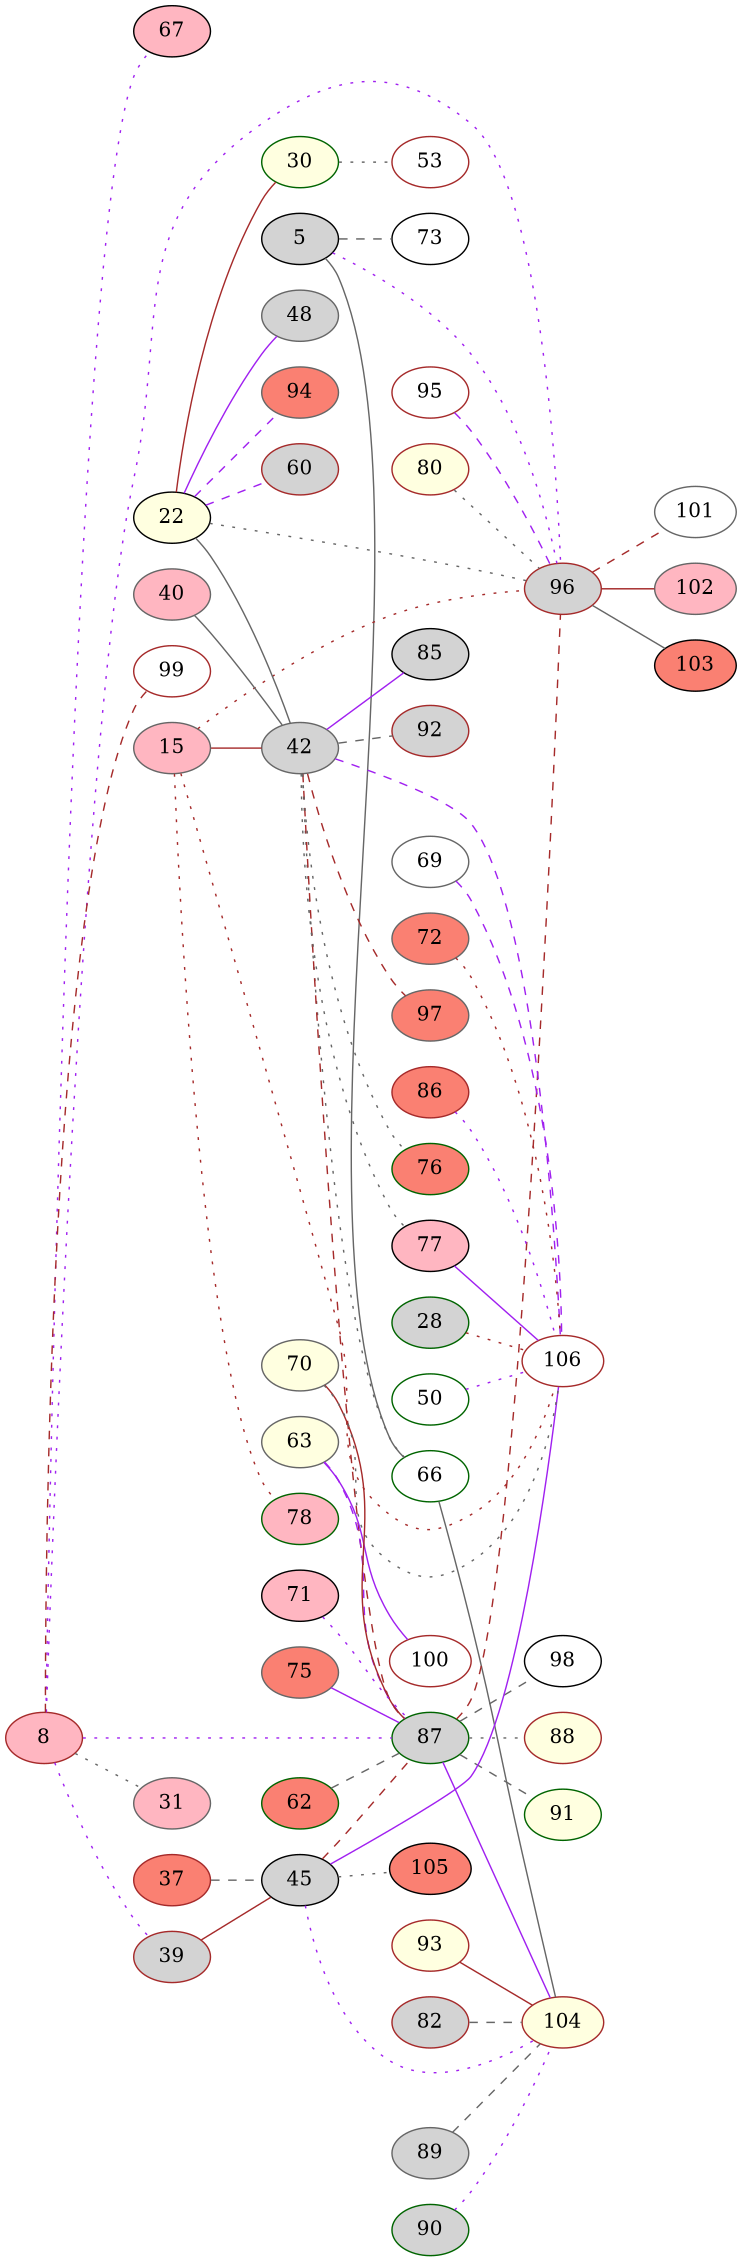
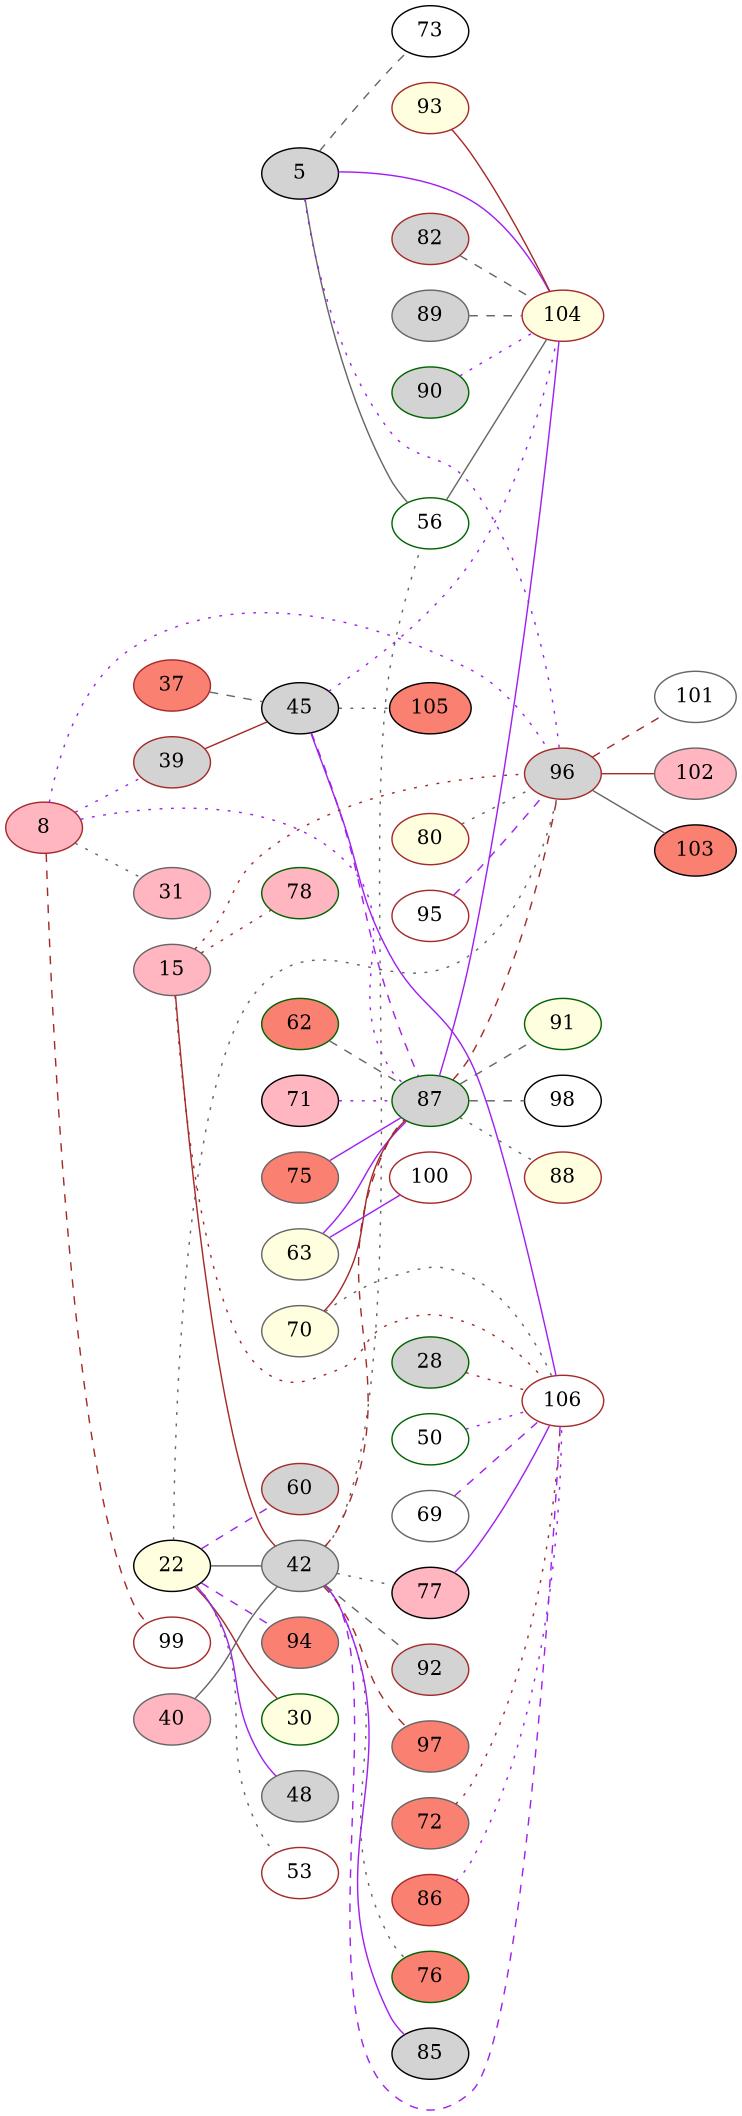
node "67": removed
edge "30" -- "53": now "22" -- "53"
edge "5" -- "104": added
node "66": label "66" -> "56"
edge "63" -- "87": style dashed -> solid
edge "87" -- "45": color brown -> purple
